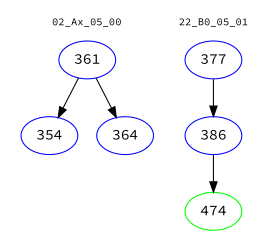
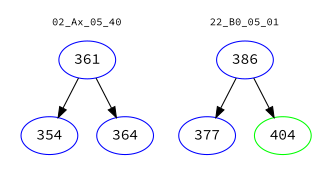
cluster "02_Ax_05_00": label "02_Ax_05_00" -> "02_Ax_05_40"
edge "377" -> "386": reversed
node "474": label "474" -> "404"
